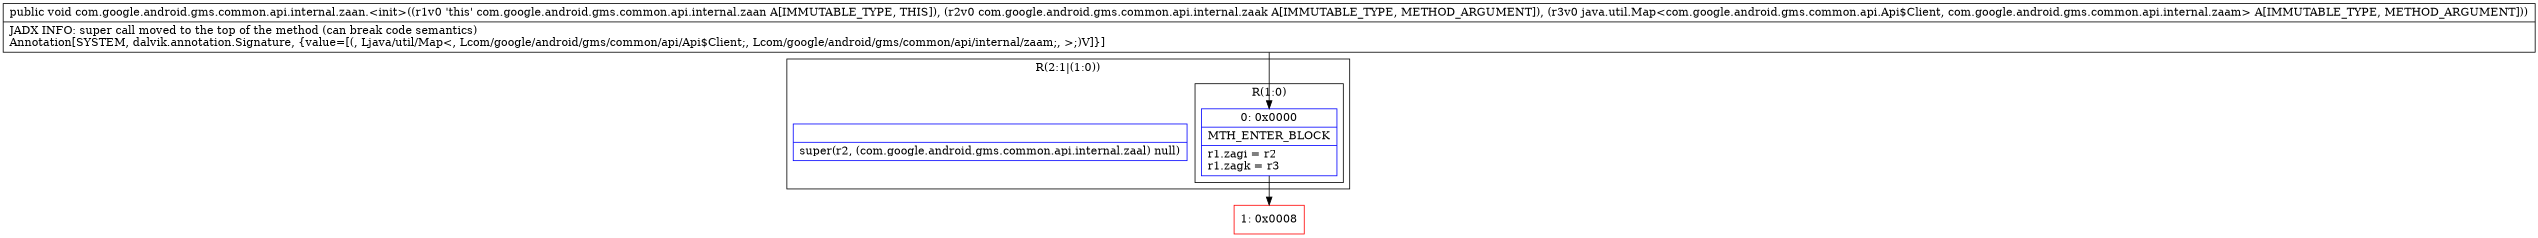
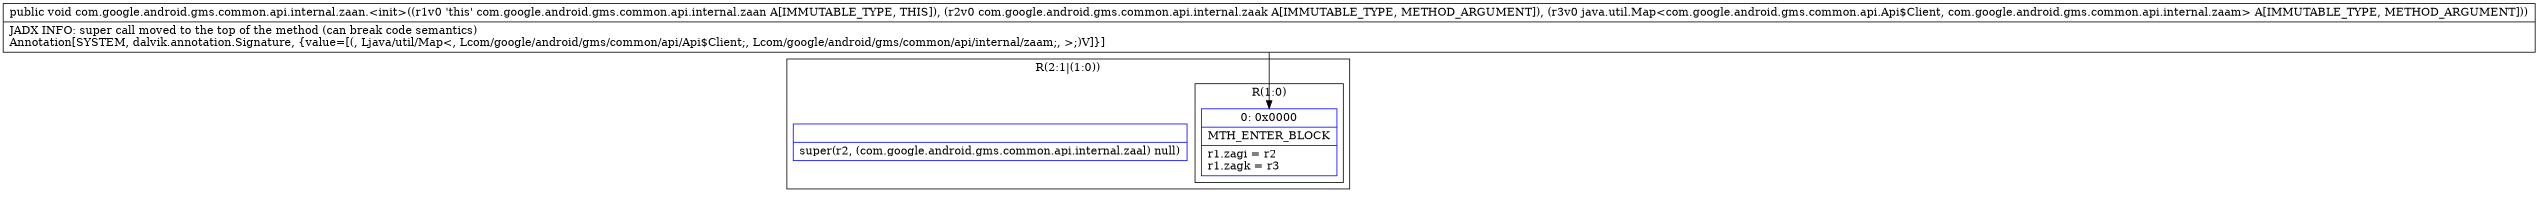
node "1: 0x0008": removed
